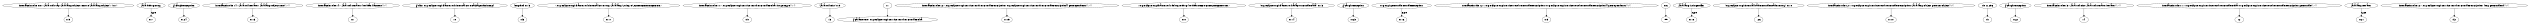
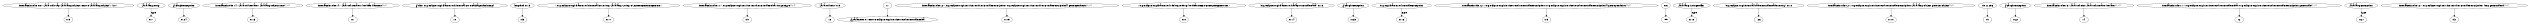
node "java.debug.Long": label "java.debug.Long" -> "java.lang.Long"
node "org.osgi.getBundle.BundleException": label "org.osgi.getBundle.BundleException" -> "org.osgi.framework.BundleException"
node "java.lang.Iterator": label "java.lang.Iterator" -> "java.lang.Exception"
node "@parameter0: org.eclipse.osgi.service.resolver.BundleDelta": label "@parameter0: org.eclipse.osgi.service.resolver.BundleDelta" -> "@parameter0: remove.eclipse.osgi.service.resolver.BundleDelta"
